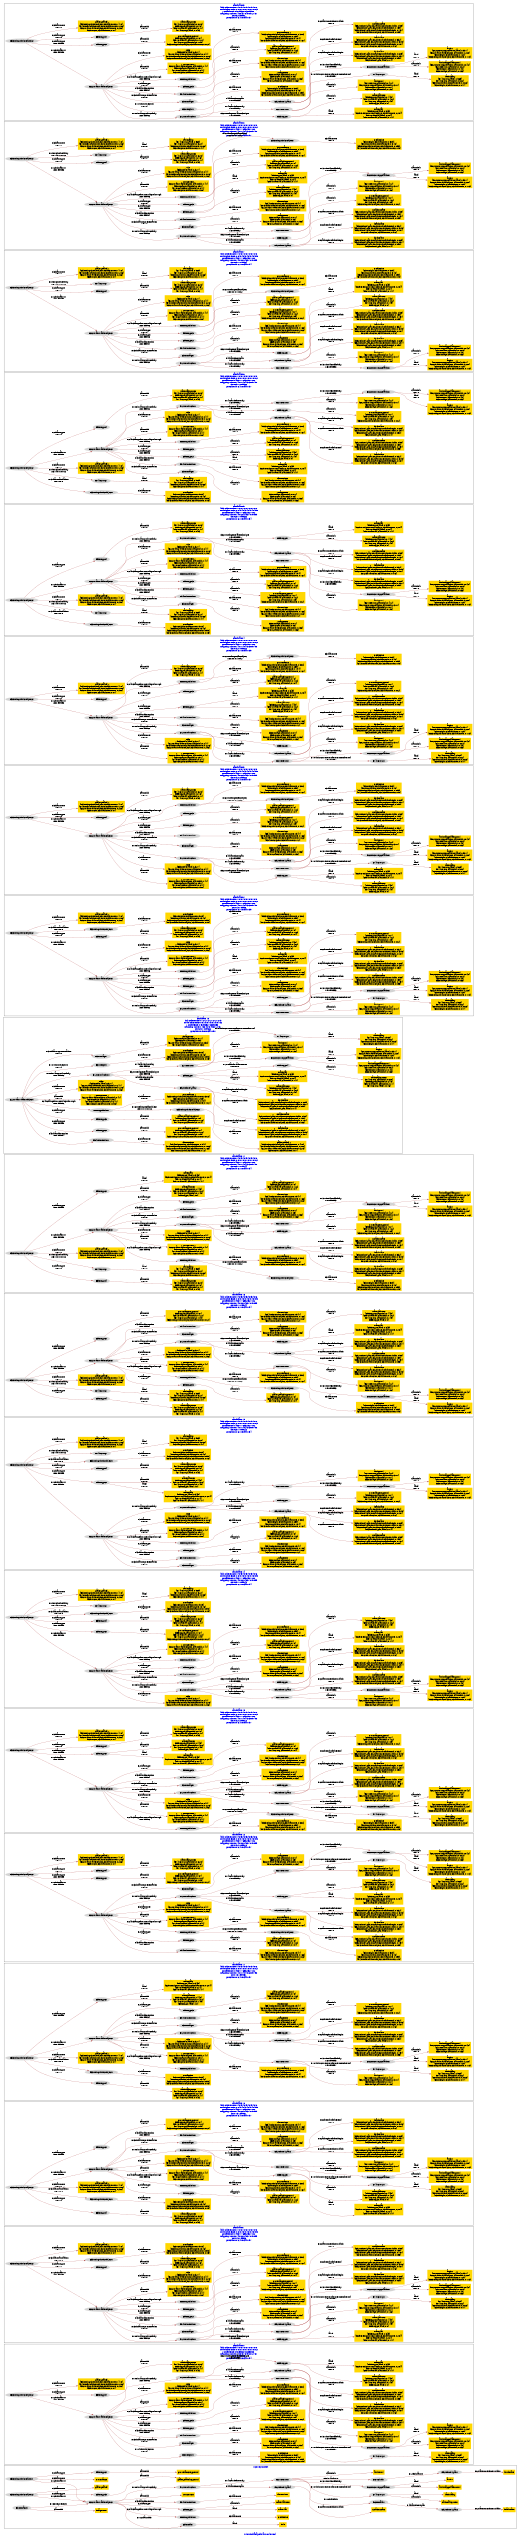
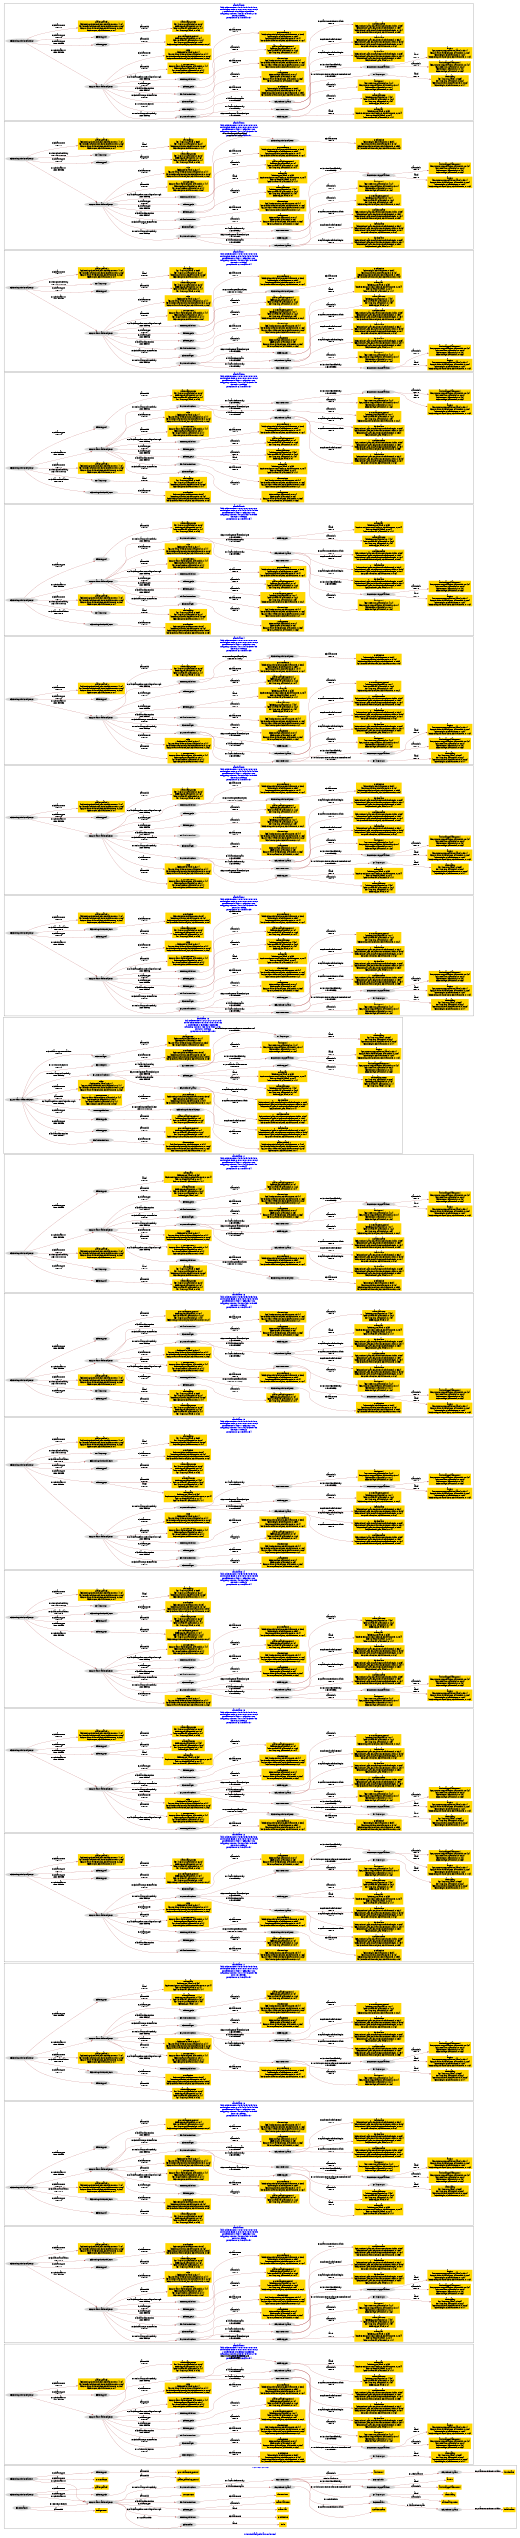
cluster "1-correct model": label "1-correct model" -> "1-correct correct"
